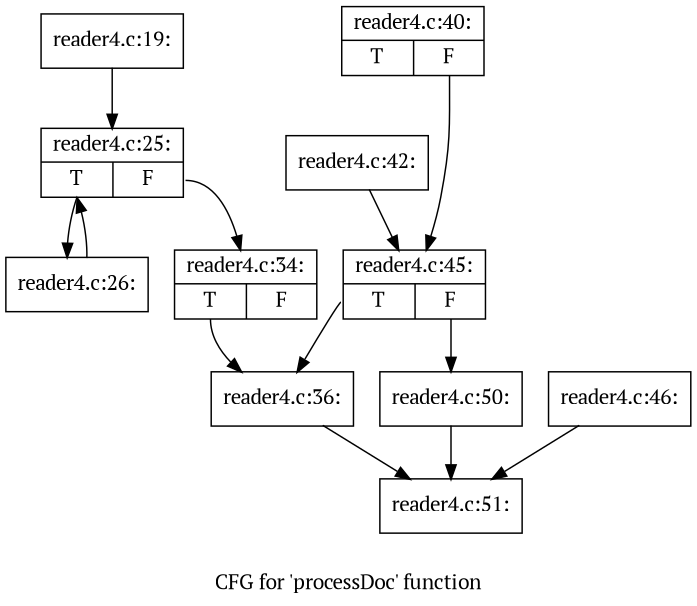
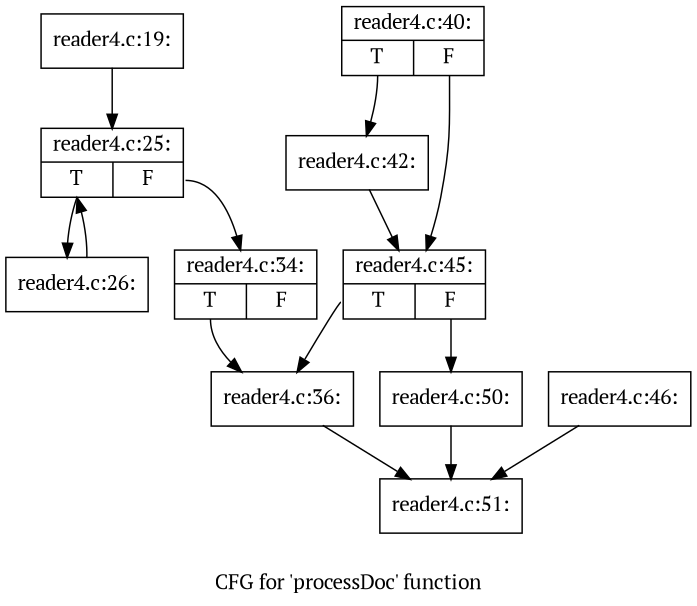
edge "reader4.c:40:" -> "reader4.c:42:": added
